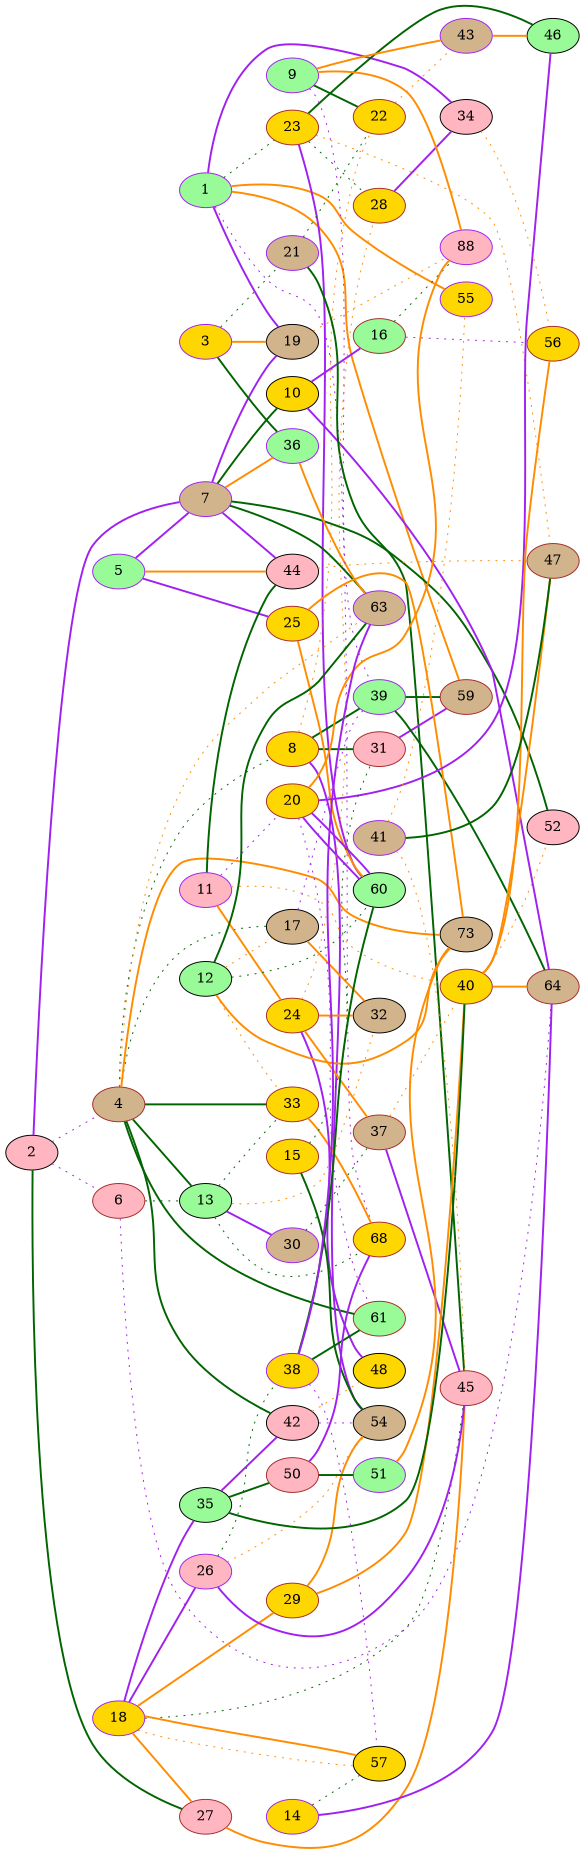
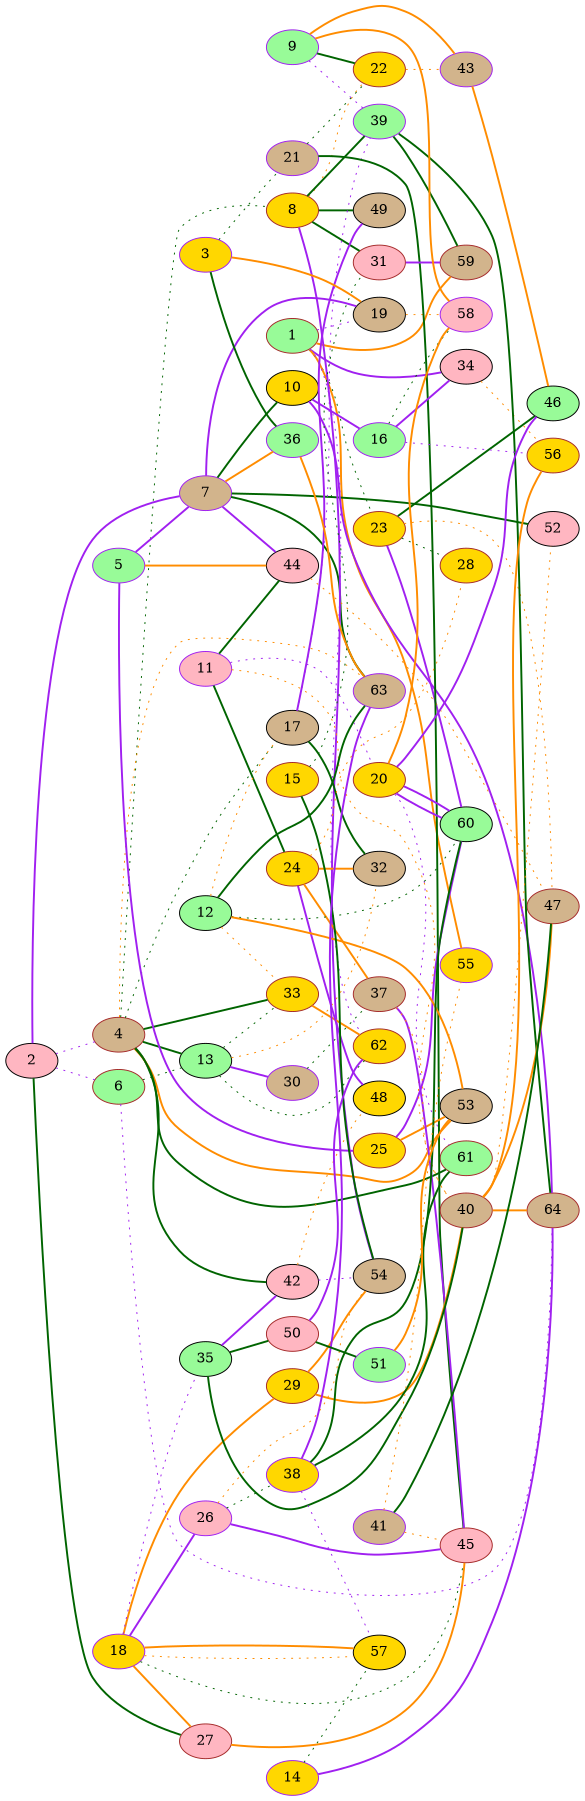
edge "34" -- "28": now "34" -- "16"
node "1": color purple -> brown
node "49": added
node "88": label "88" -> "58"
edge "1" -- "19": style bold -> dotted
node "16": color brown -> purple
edge "25" -- "60": color darkorange -> purple
node "73": label "73" -> "53"
edge "11" -- "24": color darkorange -> darkgreen
edge "17" -- "32": color darkorange -> darkgreen
node "40": fillcolor gold -> tan
node "6": fillcolor lightpink -> palegreen
node "68": label "68" -> "62"
edge "35" -- "18": style bold -> dotted
